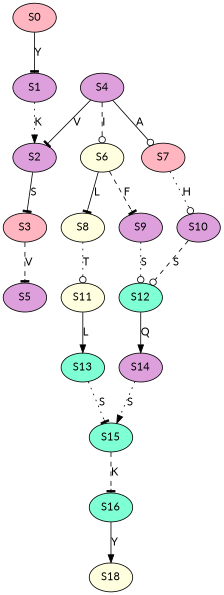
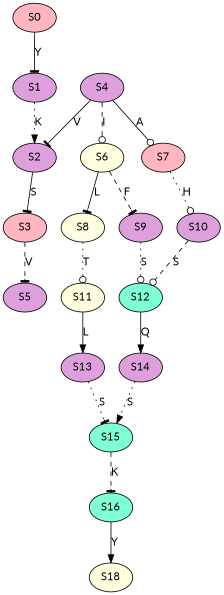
node "S13": fillcolor aquamarine -> plum
